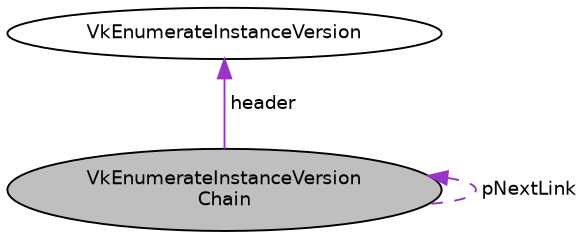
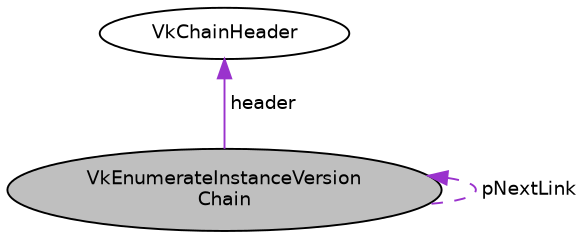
node "VkEnumerateInstanceVersion": label "VkEnumerateInstanceVersion" -> "VkChainHeader"
